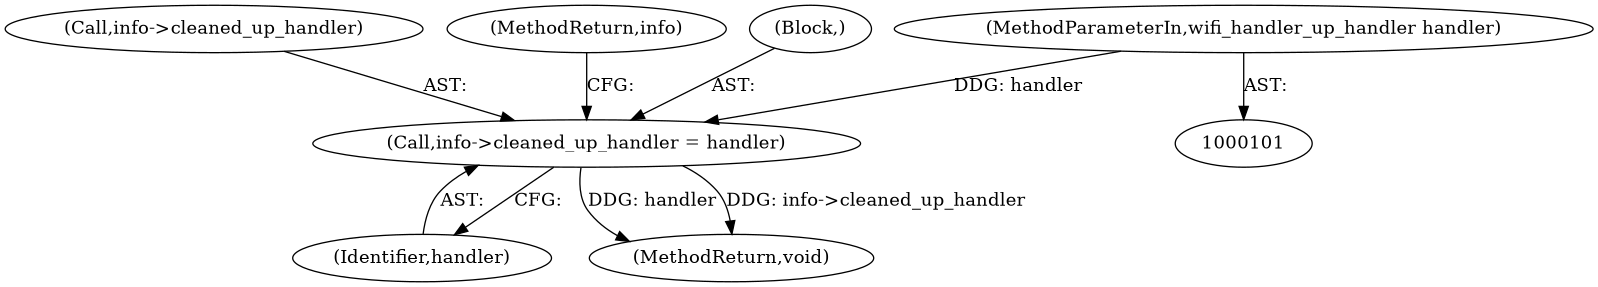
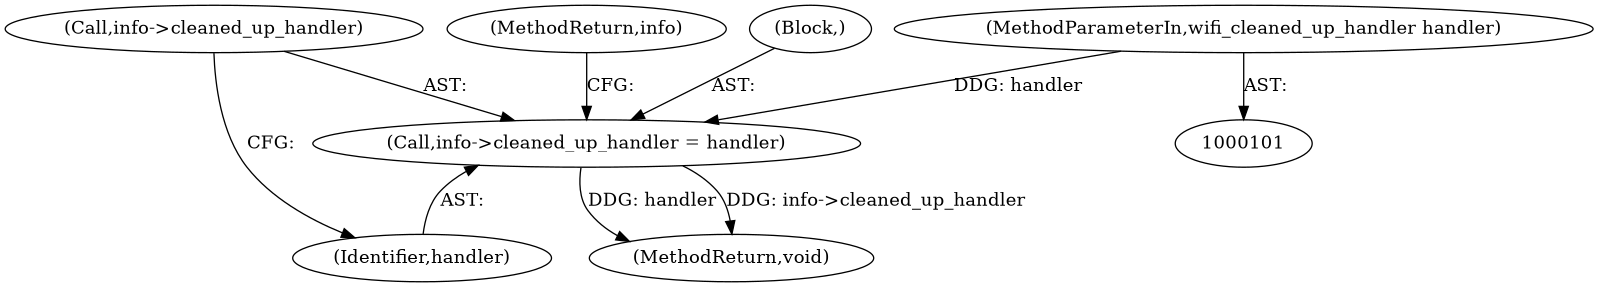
node "(MethodParameterIn,wifi_handler_up_handler handler)": label "(MethodParameterIn,wifi_handler_up_handler handler)" -> "(MethodParameterIn,wifi_cleaned_up_handler handler)"
edge "(Call,info->cleaned_up_handler = handler)" -> "(Identifier,handler)": now "(Call,info->cleaned_up_handler)" -> "(Identifier,handler)"
